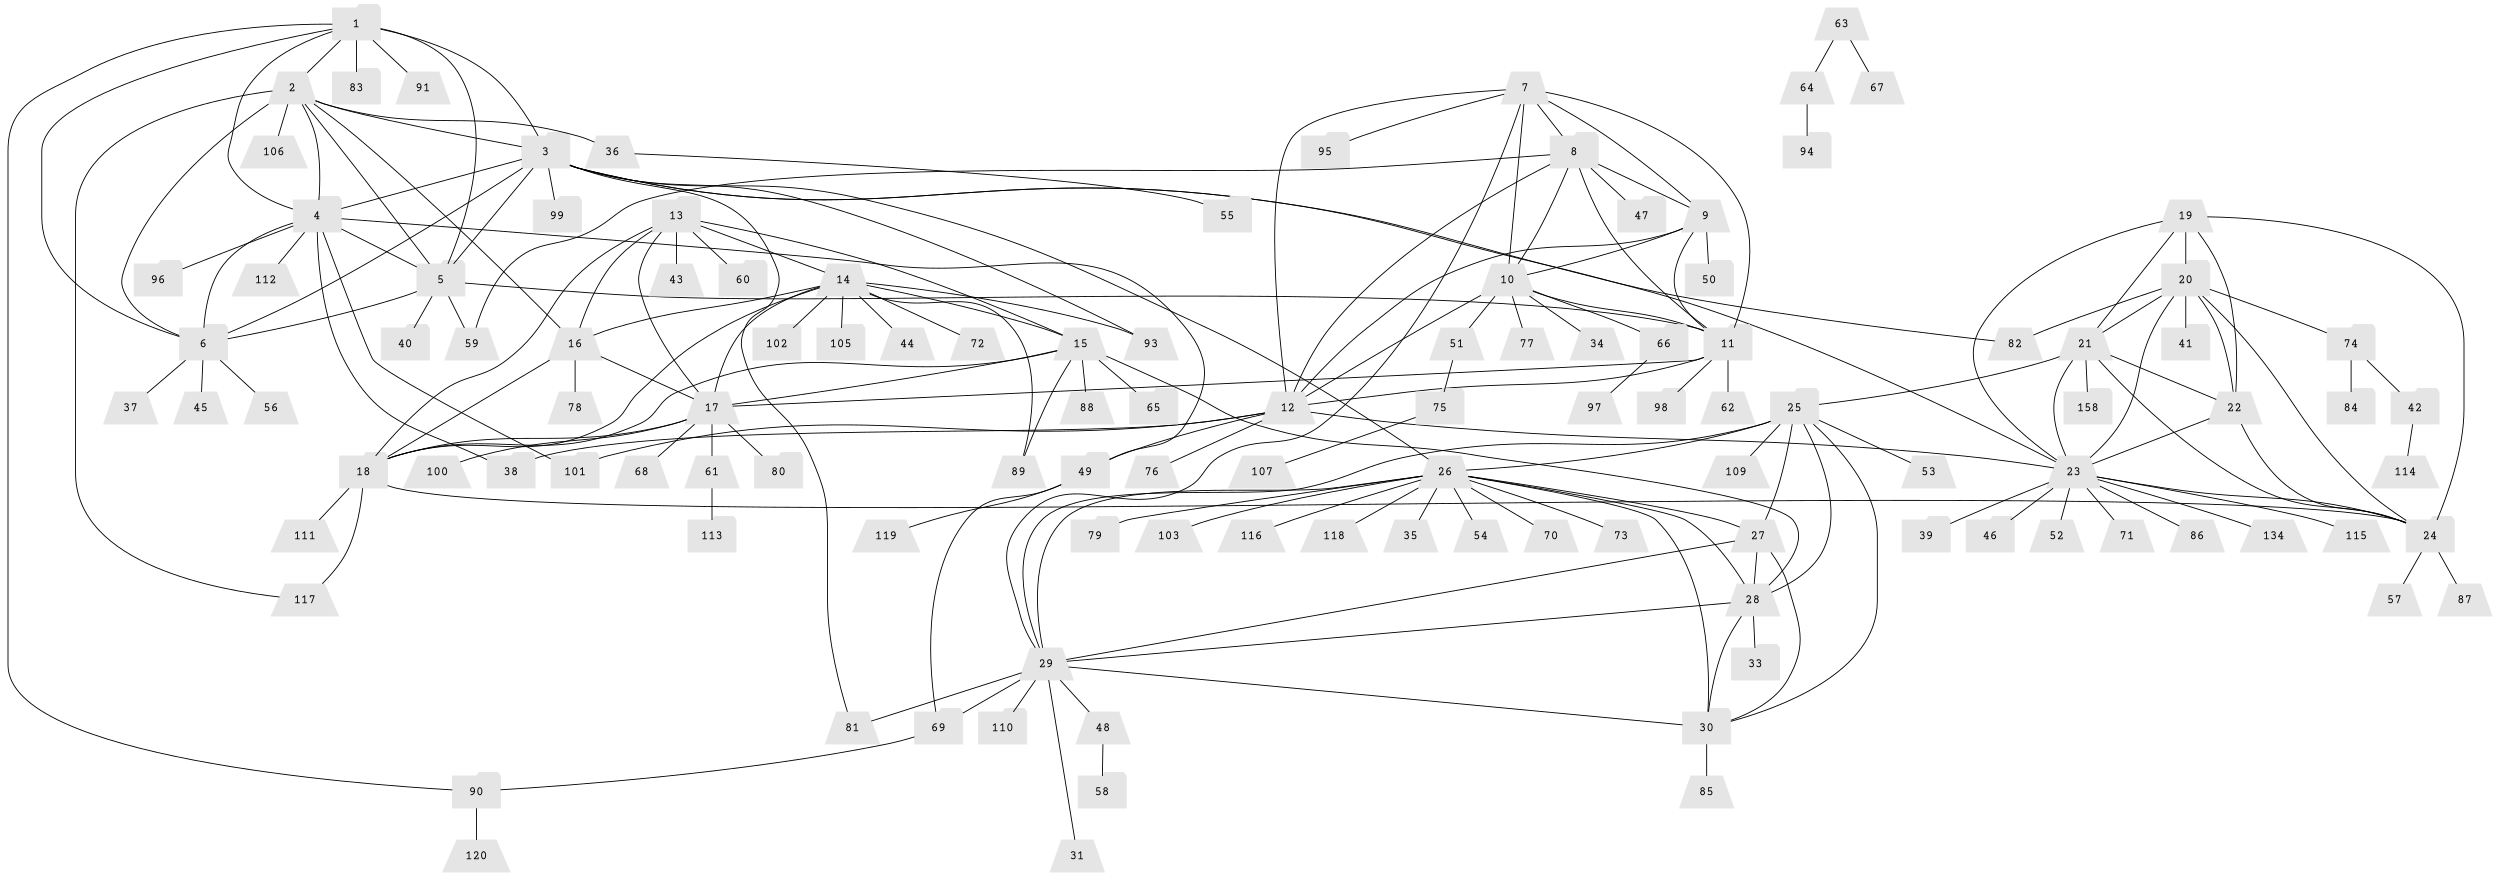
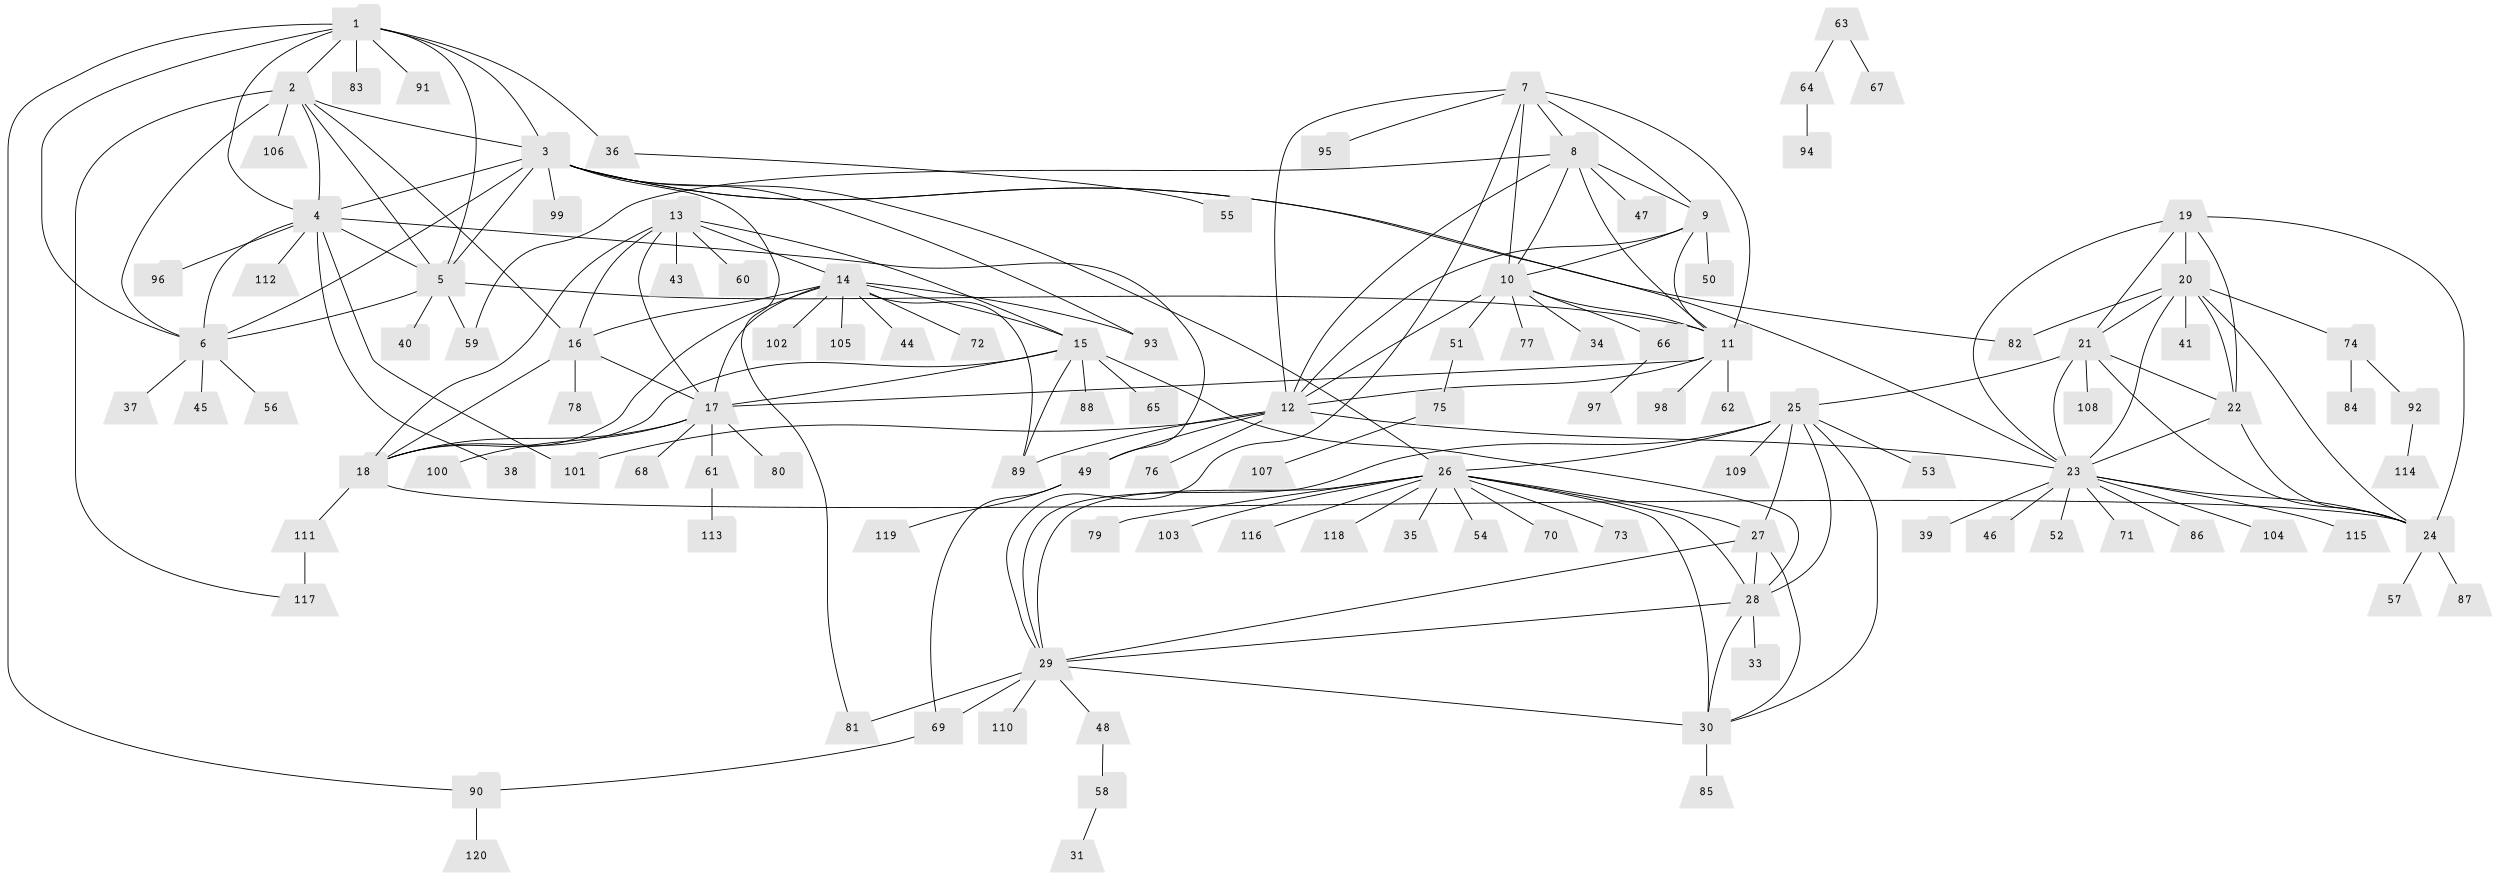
edge "2" -- "36": now "1" -- "36"
node "158": label "158" -> "108"
node "42": label "42" -> "92"
edge "12" -- "38": now "12" -- "89"
node "134": label "134" -> "104"
edge "18" -- "117": now "111" -- "117"
edge "29" -- "31": now "58" -- "31"
